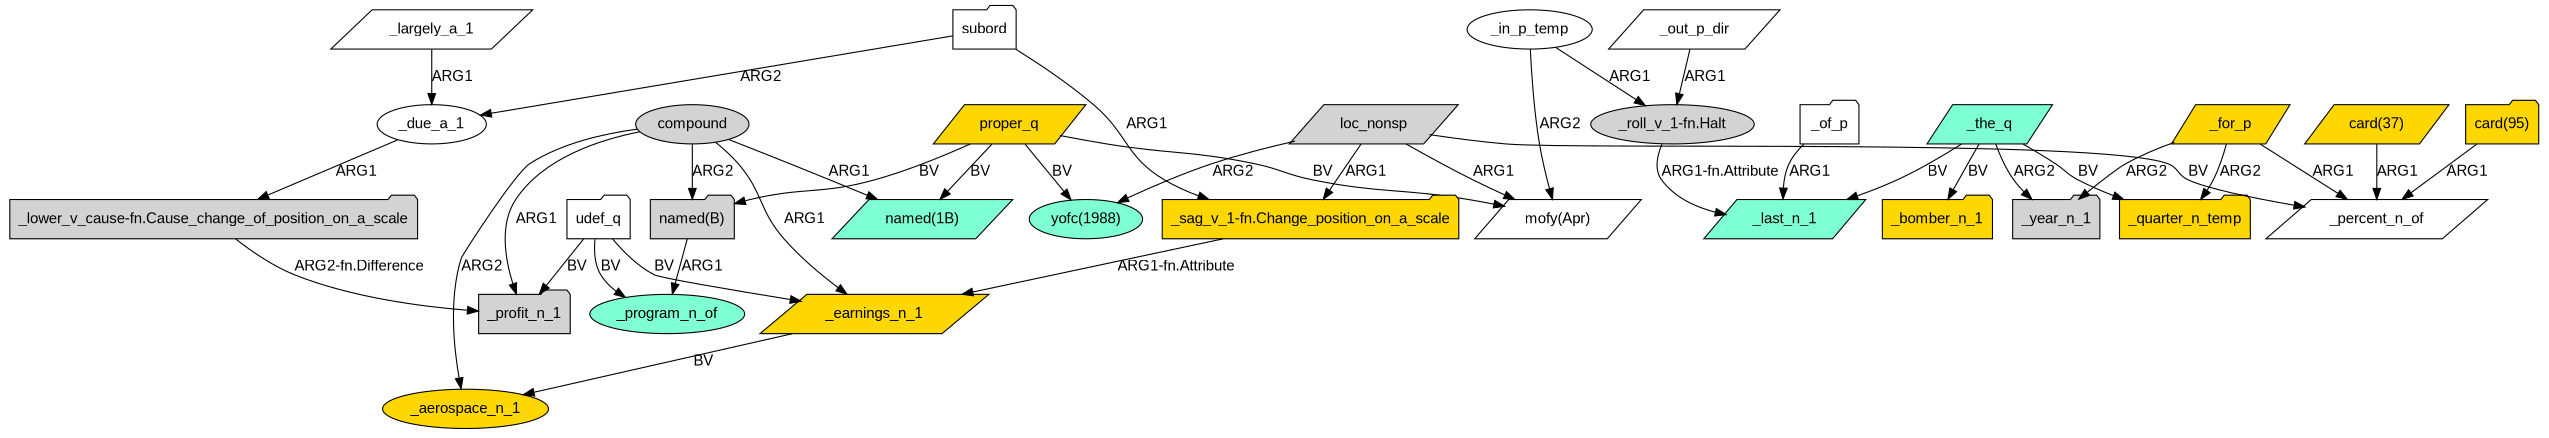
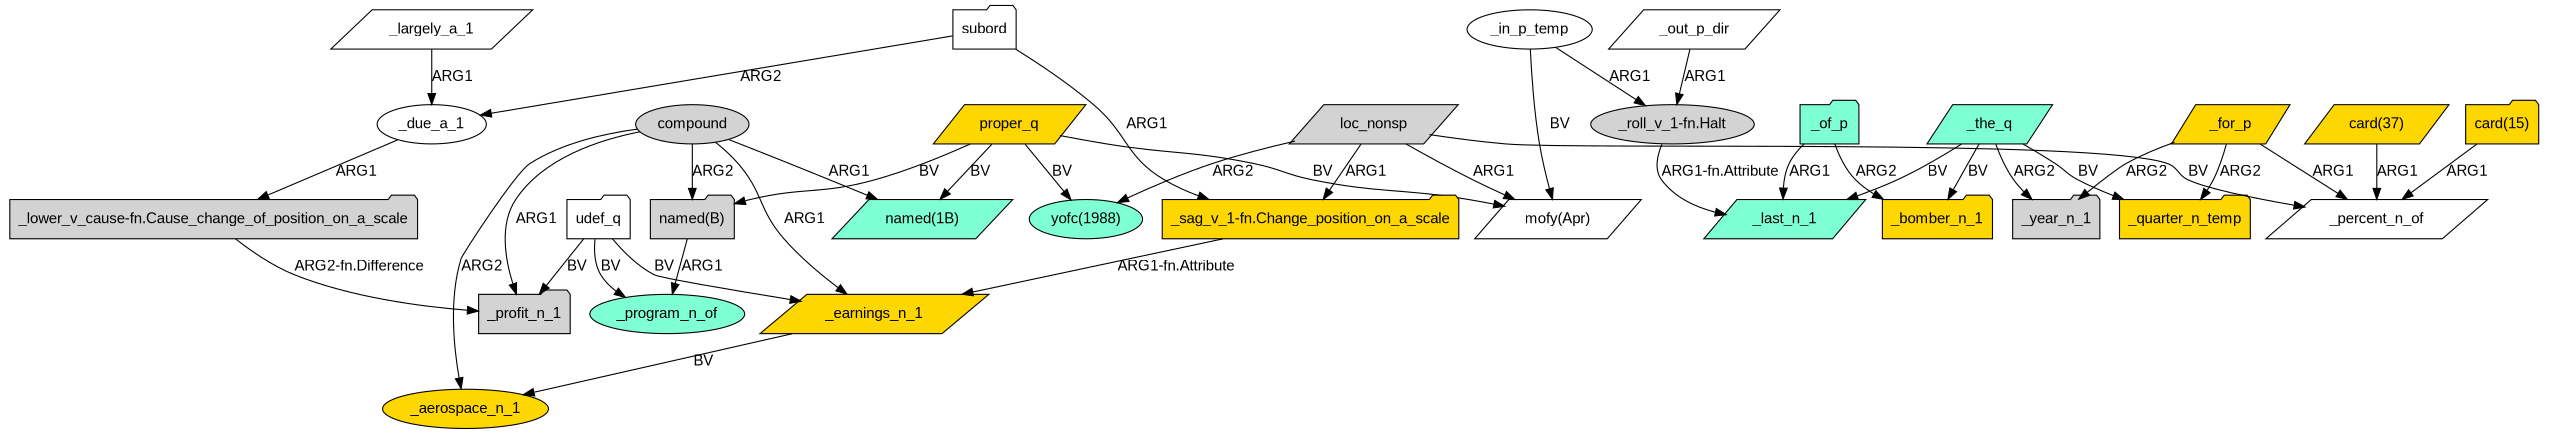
edge "_in_p_temp" -> "mofy(Apr)": label "ARG2" -> "BV"
node "_of_p": fillcolor white -> aquamarine
node "card(95)": label "card(95)" -> "card(15)"
edge "_of_p" -> "_bomber_n_1": added, label "ARG2"
